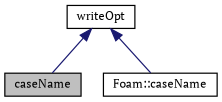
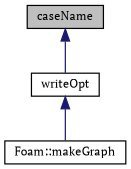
edge "caseName" -> "writeOpt": reversed
node "Foam::caseName": label "Foam::caseName" -> "Foam::makeGraph"
